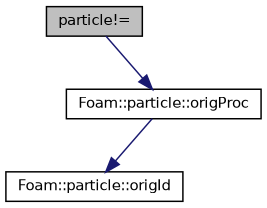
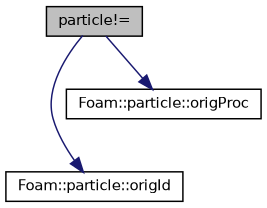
edge "Foam::particle::origProc" -> "Foam::particle::origId": now "particle!=" -> "Foam::particle::origId"
